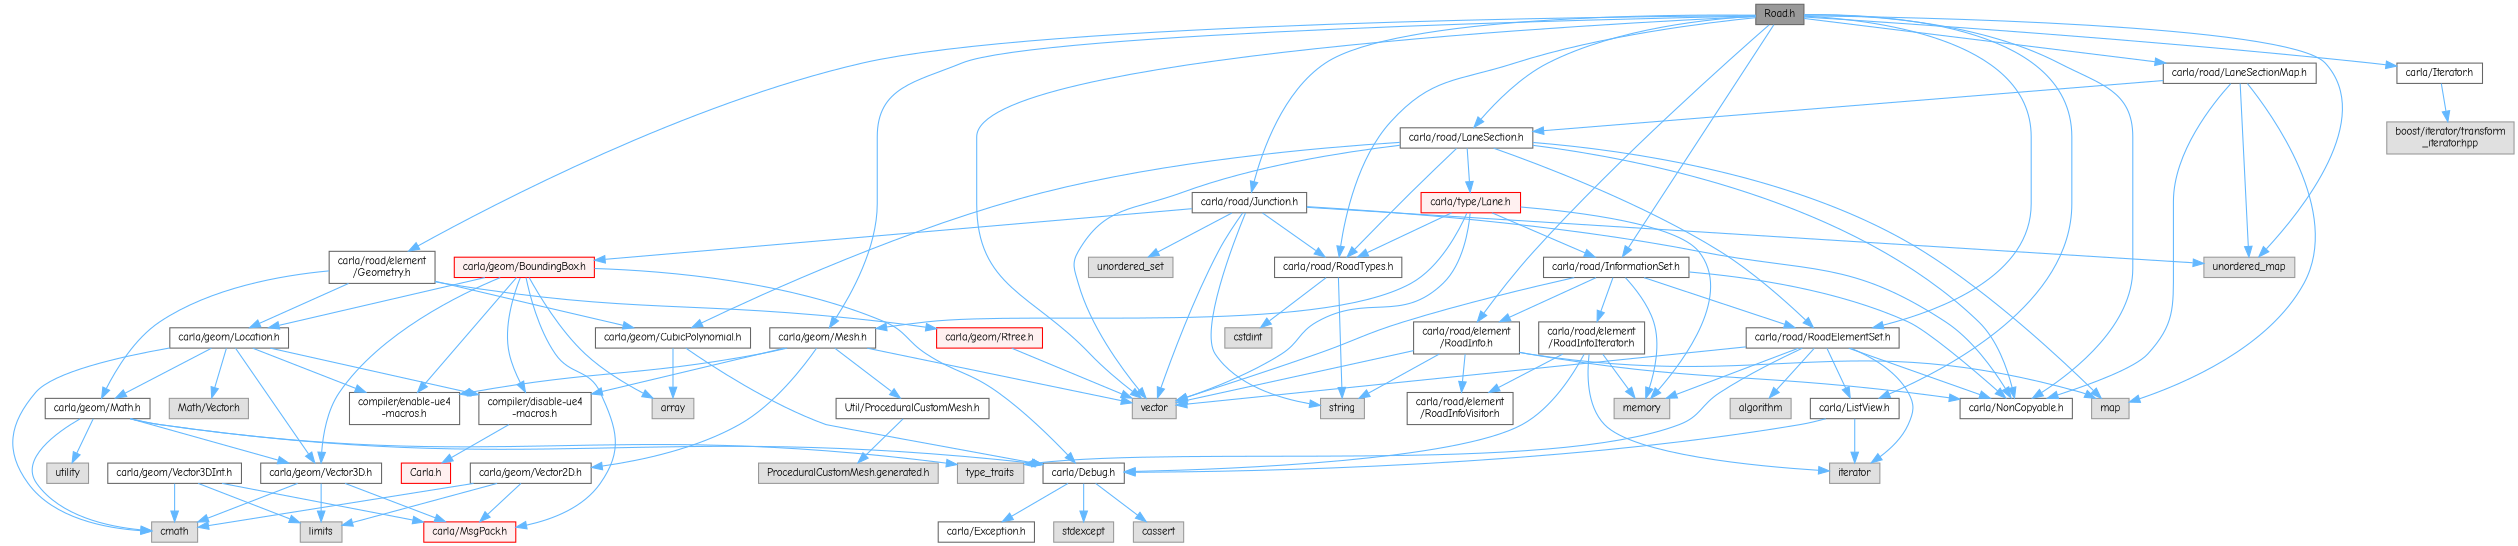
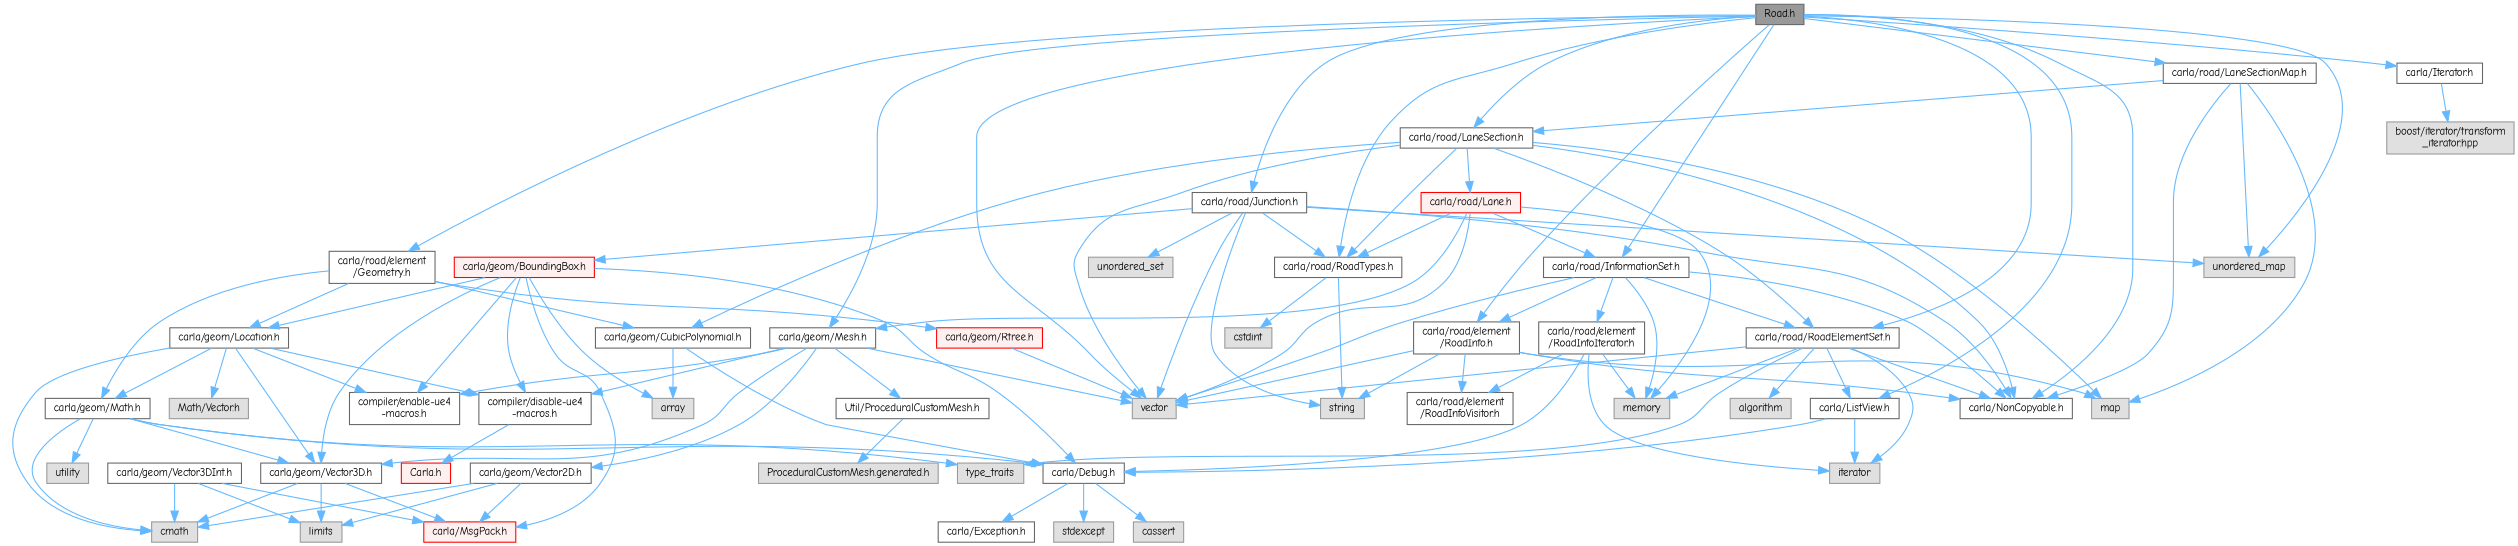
node "carla/type/Lane.h": label "carla/type/Lane.h" -> "carla/road/Lane.h"
edge "carla/geom/Mesh.h" -> "carla/geom/Vector3D.h": added
